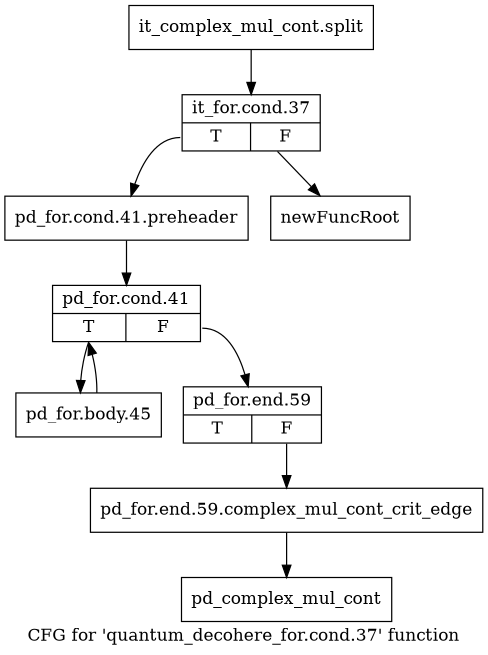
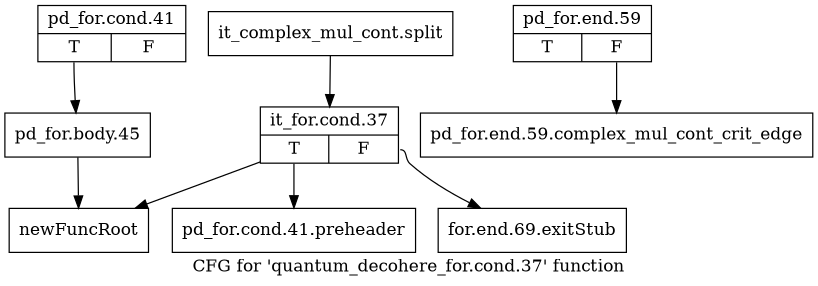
node "for.end.69.exitStub": added
edge "pd_for.cond.41.preheader" -> "pd_for.cond.41": removed
edge "pd_for.cond.41" -> "pd_for.end.59": removed
edge "pd_for.body.45" -> "pd_for.cond.41": now "pd_for.body.45" -> "newFuncRoot"
node "pd_complex_mul_cont": removed
